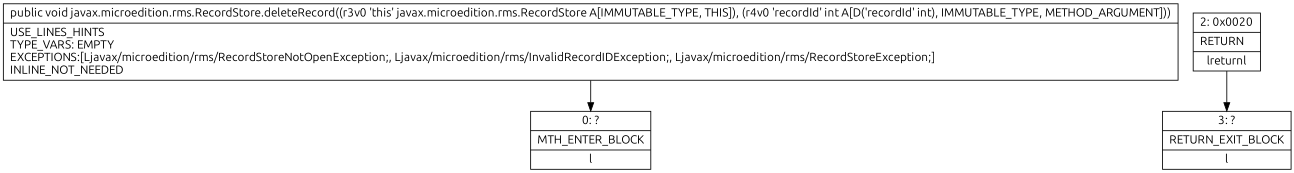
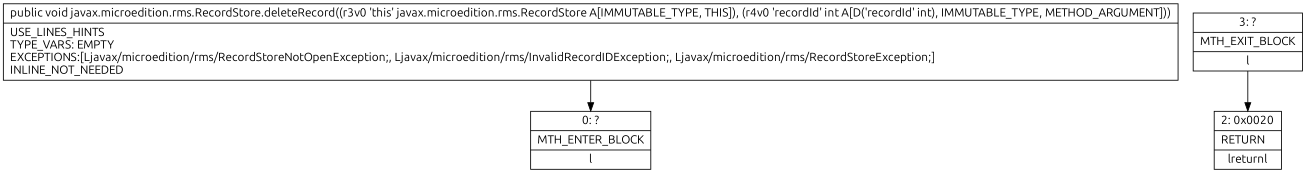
edge "2: 0x0020" -> "3: ?": reversed
node "3: ?": text "RETURN_EXIT_BLOCK" -> "MTH_EXIT_BLOCK"
